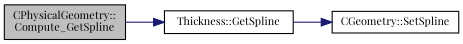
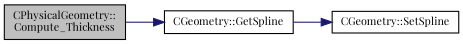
node "CPhysicalGeometry:: Compute_GetSpline": label "CPhysicalGeometry:: Compute_GetSpline" -> "CPhysicalGeometry:: Compute_Thickness"
node "Thickness::GetSpline": label "Thickness::GetSpline" -> "CGeometry::GetSpline"
